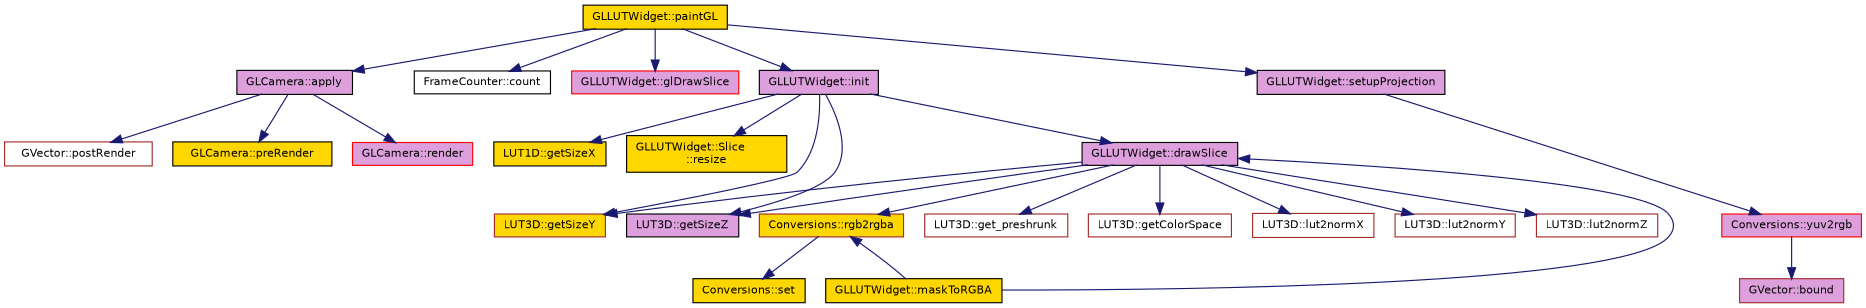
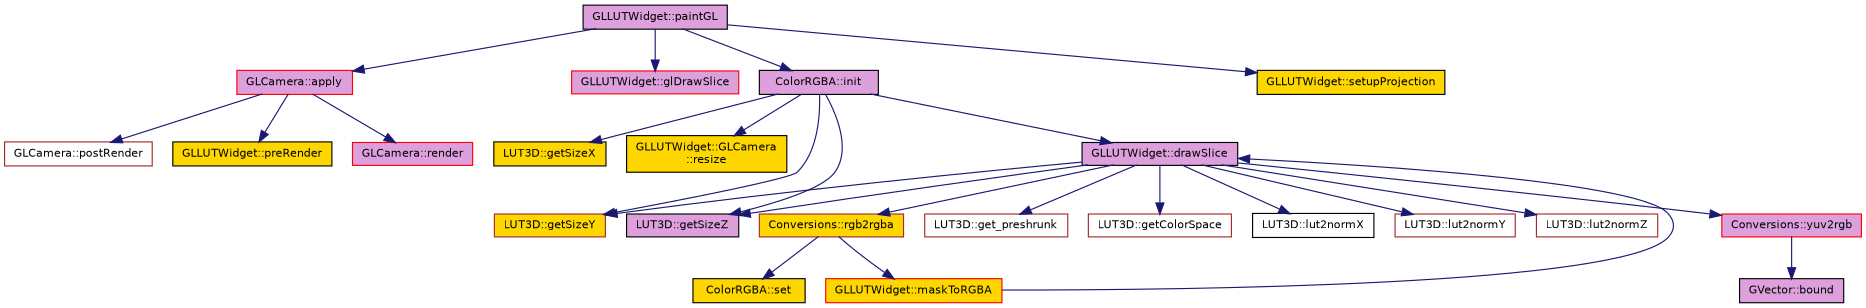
node "GLLUTWidget::paintGL": fillcolor gold -> plum
node "GLCamera::apply": color black -> red
node "FrameCounter::count": removed
node "GLLUTWidget::init": label "GLLUTWidget::init" -> "ColorRGBA::init"
node "GLLUTWidget::setupProjection": fillcolor plum -> gold
edge "GLLUTWidget::setupProjection" -> "Conversions::yuv2rgb": now "GLLUTWidget::drawSlice" -> "Conversions::yuv2rgb"
node "GVector::postRender": label "GVector::postRender" -> "GLCamera::postRender"
node "GLCamera::preRender": label "GLCamera::preRender" -> "GLLUTWidget::preRender"
node "LUT1D::getSizeX": label "LUT1D::getSizeX" -> "LUT3D::getSizeX"
node "GLLUTWidget::Slice ::resize": label "GLLUTWidget::Slice ::resize" -> "GLLUTWidget::GLCamera ::resize"
node "LUT3D::lut2normX": color brown -> black
edge "GLLUTWidget::maskToRGBA" -> "Conversions::rgb2rgba": reversed
node "Conversions::set": label "Conversions::set" -> "ColorRGBA::set"
node "GLLUTWidget::maskToRGBA": color black -> red
node "GVector::bound": color brown -> black
